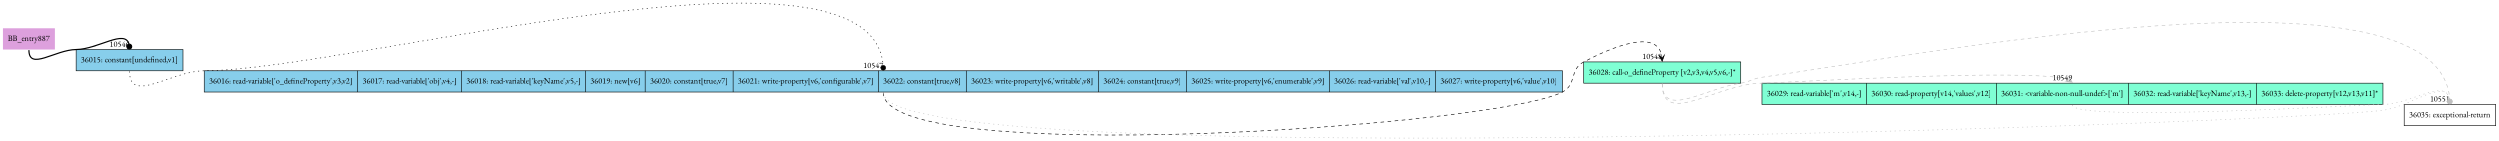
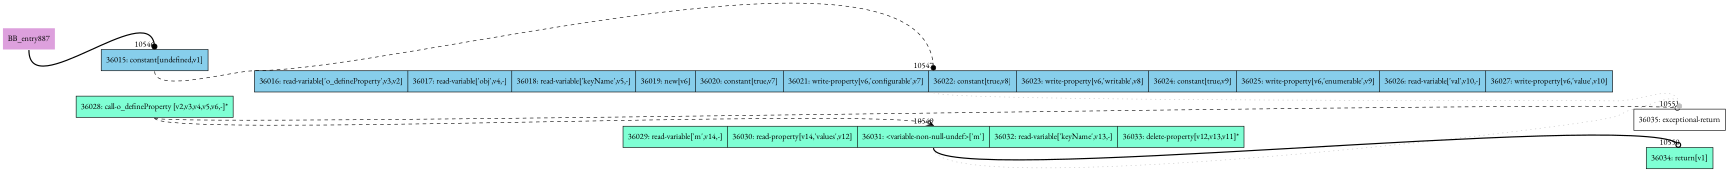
edge "36015: constant[undefined,v1]" -> "36016: read-variable['o_defineProperty',v3,v2]": style dotted -> dashed
edge "36028: call-o_defineProperty [v2,v3,v4,v5,v6,-]*" -> "36035: exceptional-return": color gray -> black
edge "36028: call-o_defineProperty [v2,v3,v4,v5,v6,-]*" -> "36029: read-variable['m',v14,-]": color gray -> black
edge "36016: read-variable['o_defineProperty',v3,v2]" -> "36028: call-o_defineProperty [v2,v3,v4,v5,v6,-]*": removed
node "36034: return[v1]": added
